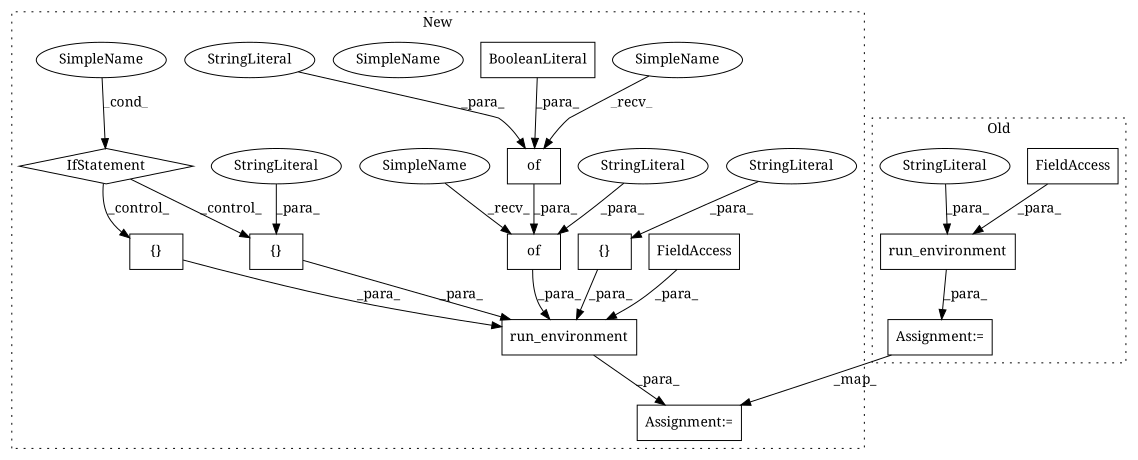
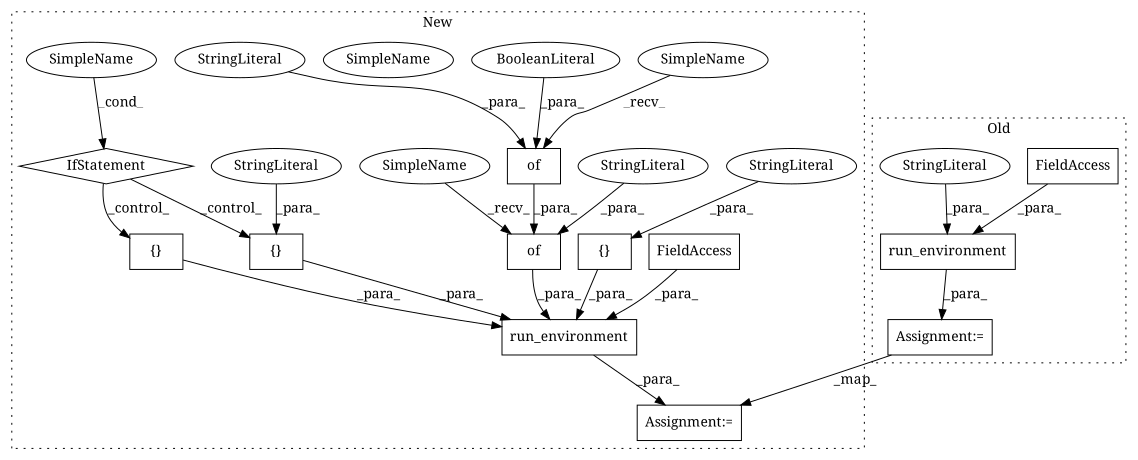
node "BooleanLiteral": shape box -> ellipse
